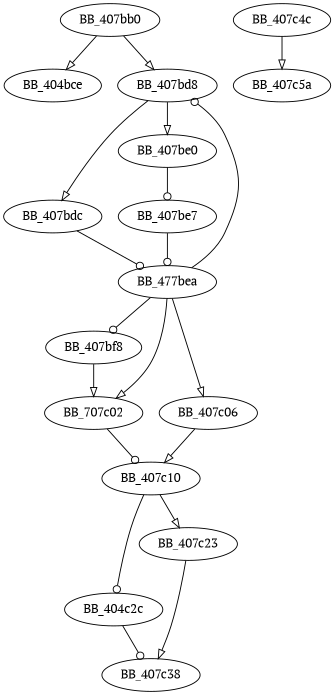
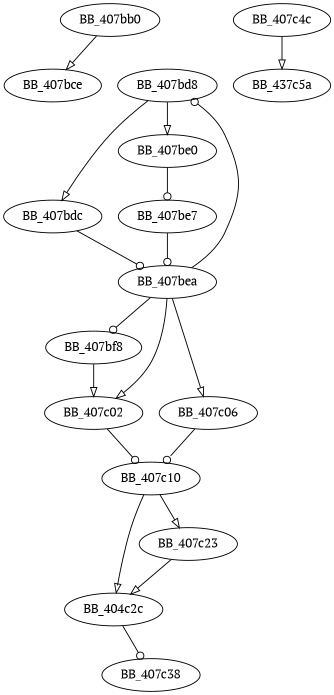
edge "BB_407bb0" -> "BB_407bd8": removed
node "BB_404bce": label "BB_404bce" -> "BB_407bce"
node "BB_407c5a": label "BB_407c5a" -> "BB_437c5a"
node "BB_477bea": label "BB_477bea" -> "BB_407bea"
node "BB_707c02": label "BB_707c02" -> "BB_407c02"
edge "BB_407c06" -> "BB_407c10": arrowhead onormal -> odot
edge "BB_407c10" -> "BB_404c2c": arrowhead odot -> onormal
edge "BB_407c23" -> "BB_407c38": now "BB_407c23" -> "BB_404c2c"
